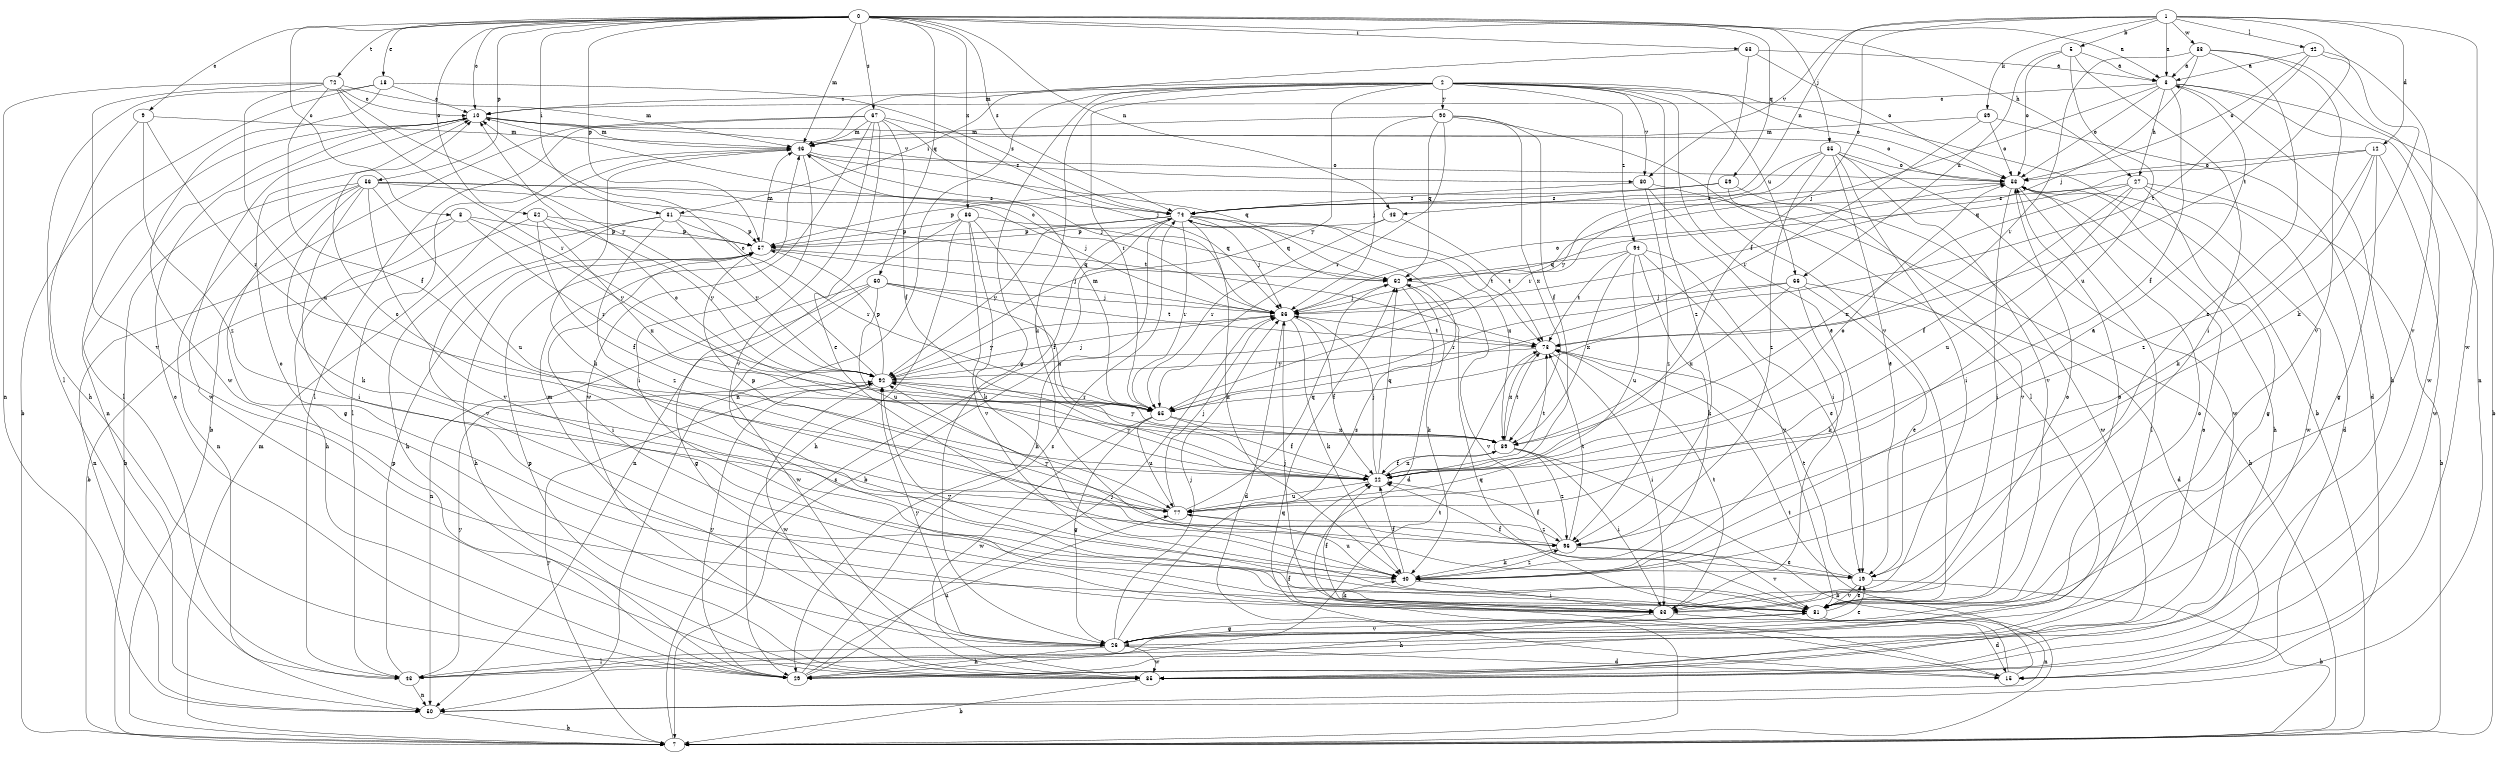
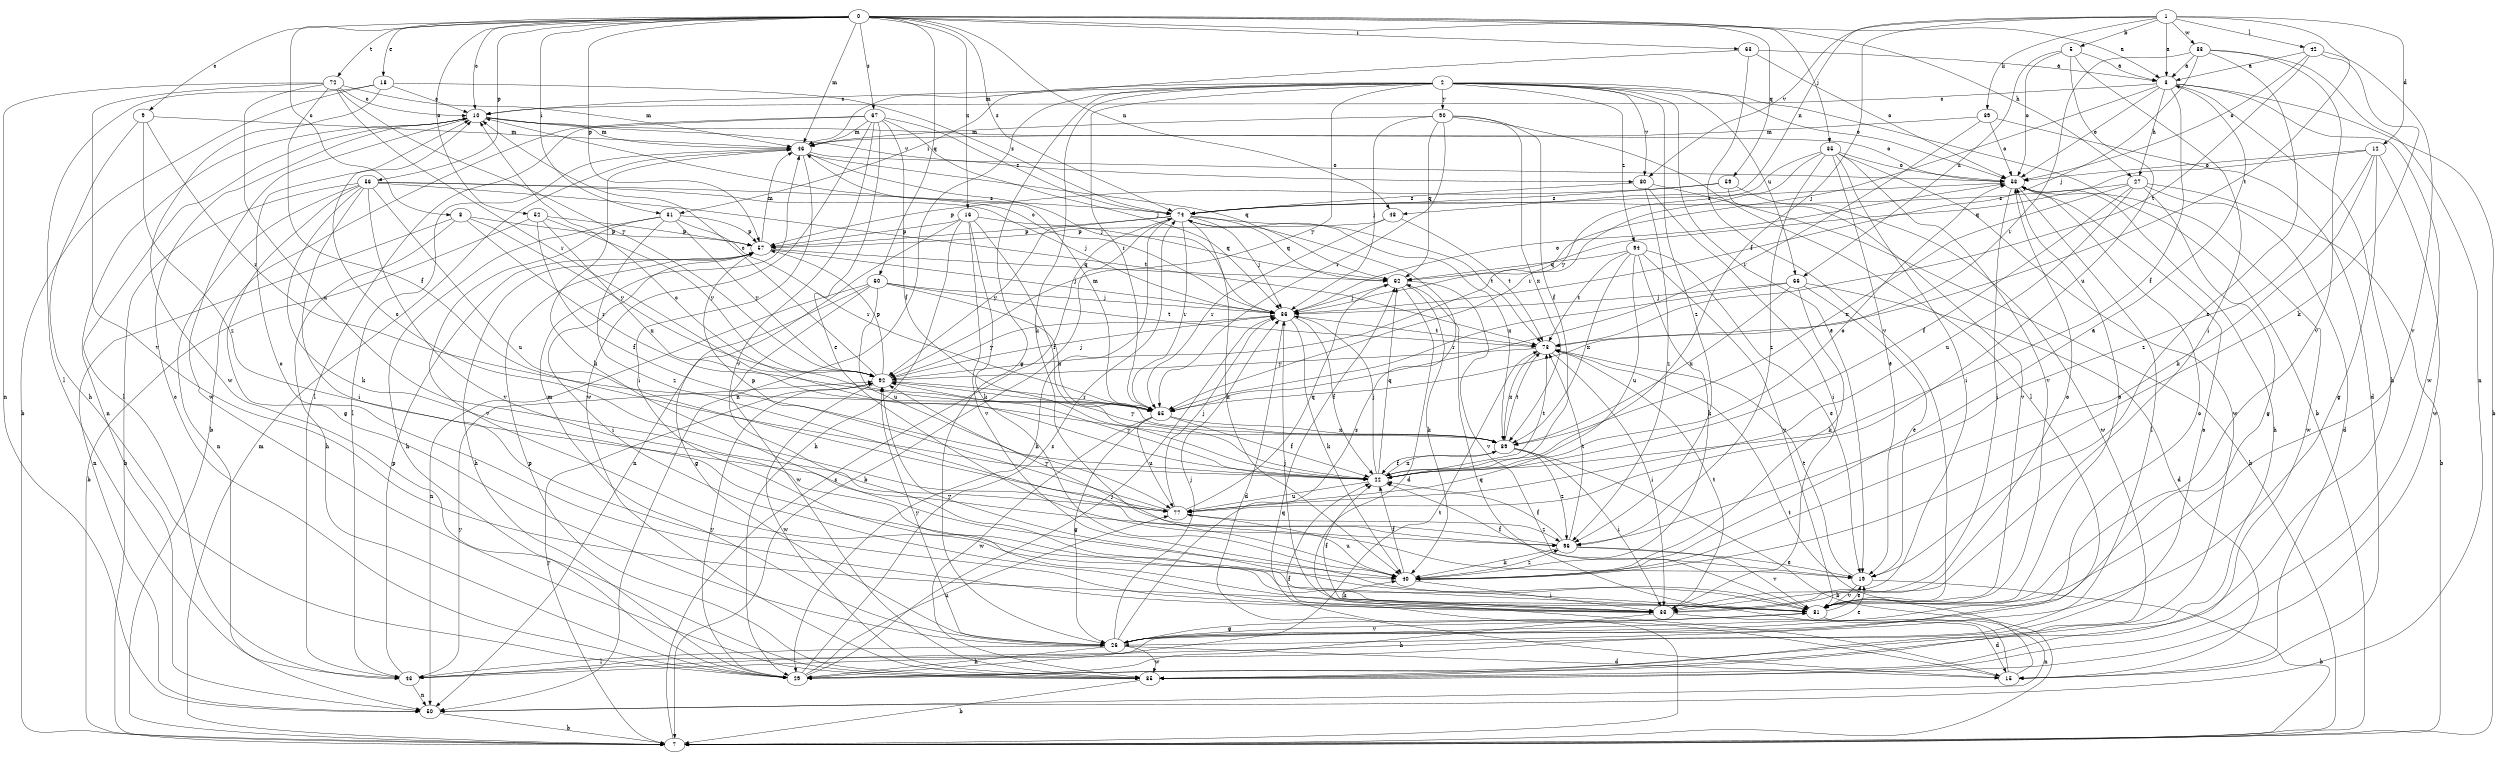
node "86": label "86" -> "16"
edge "1" -> "85": removed, label "w"
